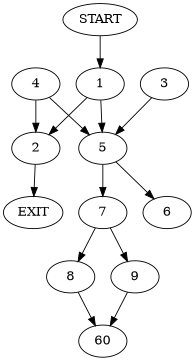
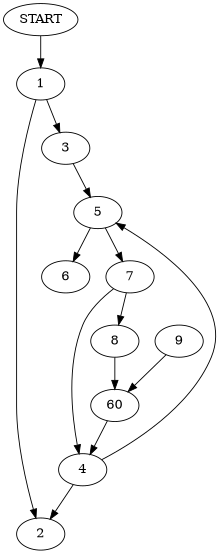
edge "1" -> "5": now "1" -> "3"
node "EXIT": removed
edge "7" -> "9": now "7" -> "4"
edge "60" -> "4": added
